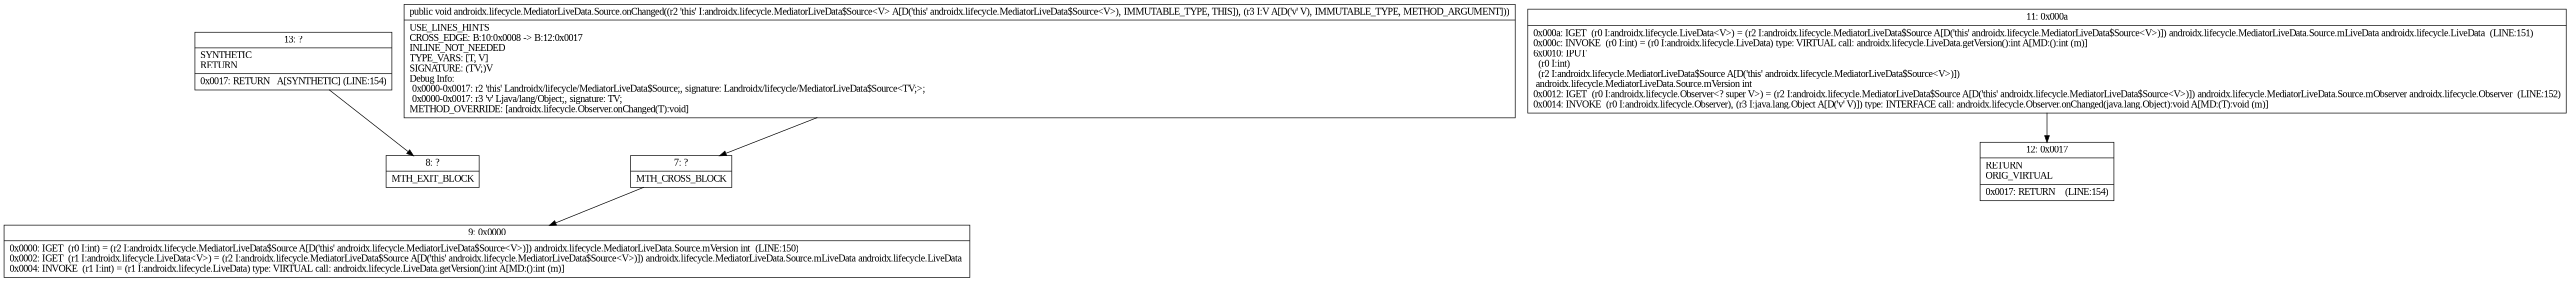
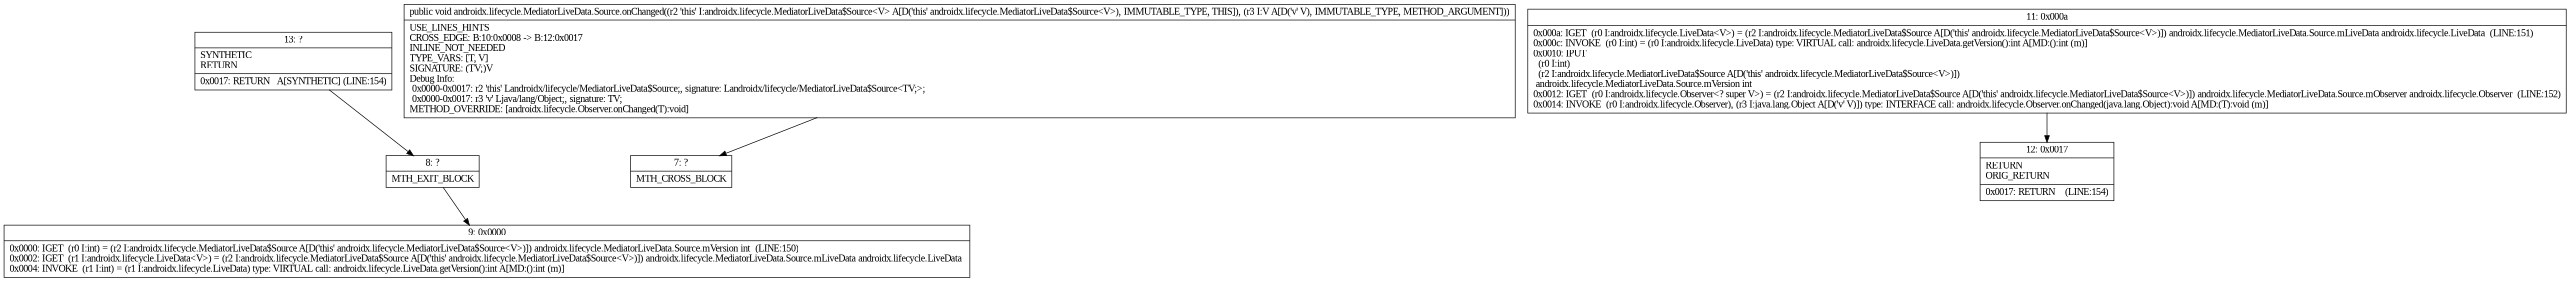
node "11: 0x000a": text "6x0010: IPUT" -> "0x0010: IPUT"
node "12: 0x0017": text "ORIG_VIRTUAL" -> "ORIG_RETURN"
edge "7: ?" -> "9: 0x0000": now "8: ?" -> "9: 0x0000"
